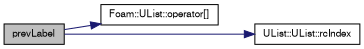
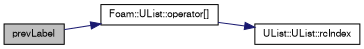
edge "prevLabel" -> "UList::UList::rcIndex": now "Foam::UList::operator[]" -> "UList::UList::rcIndex"
